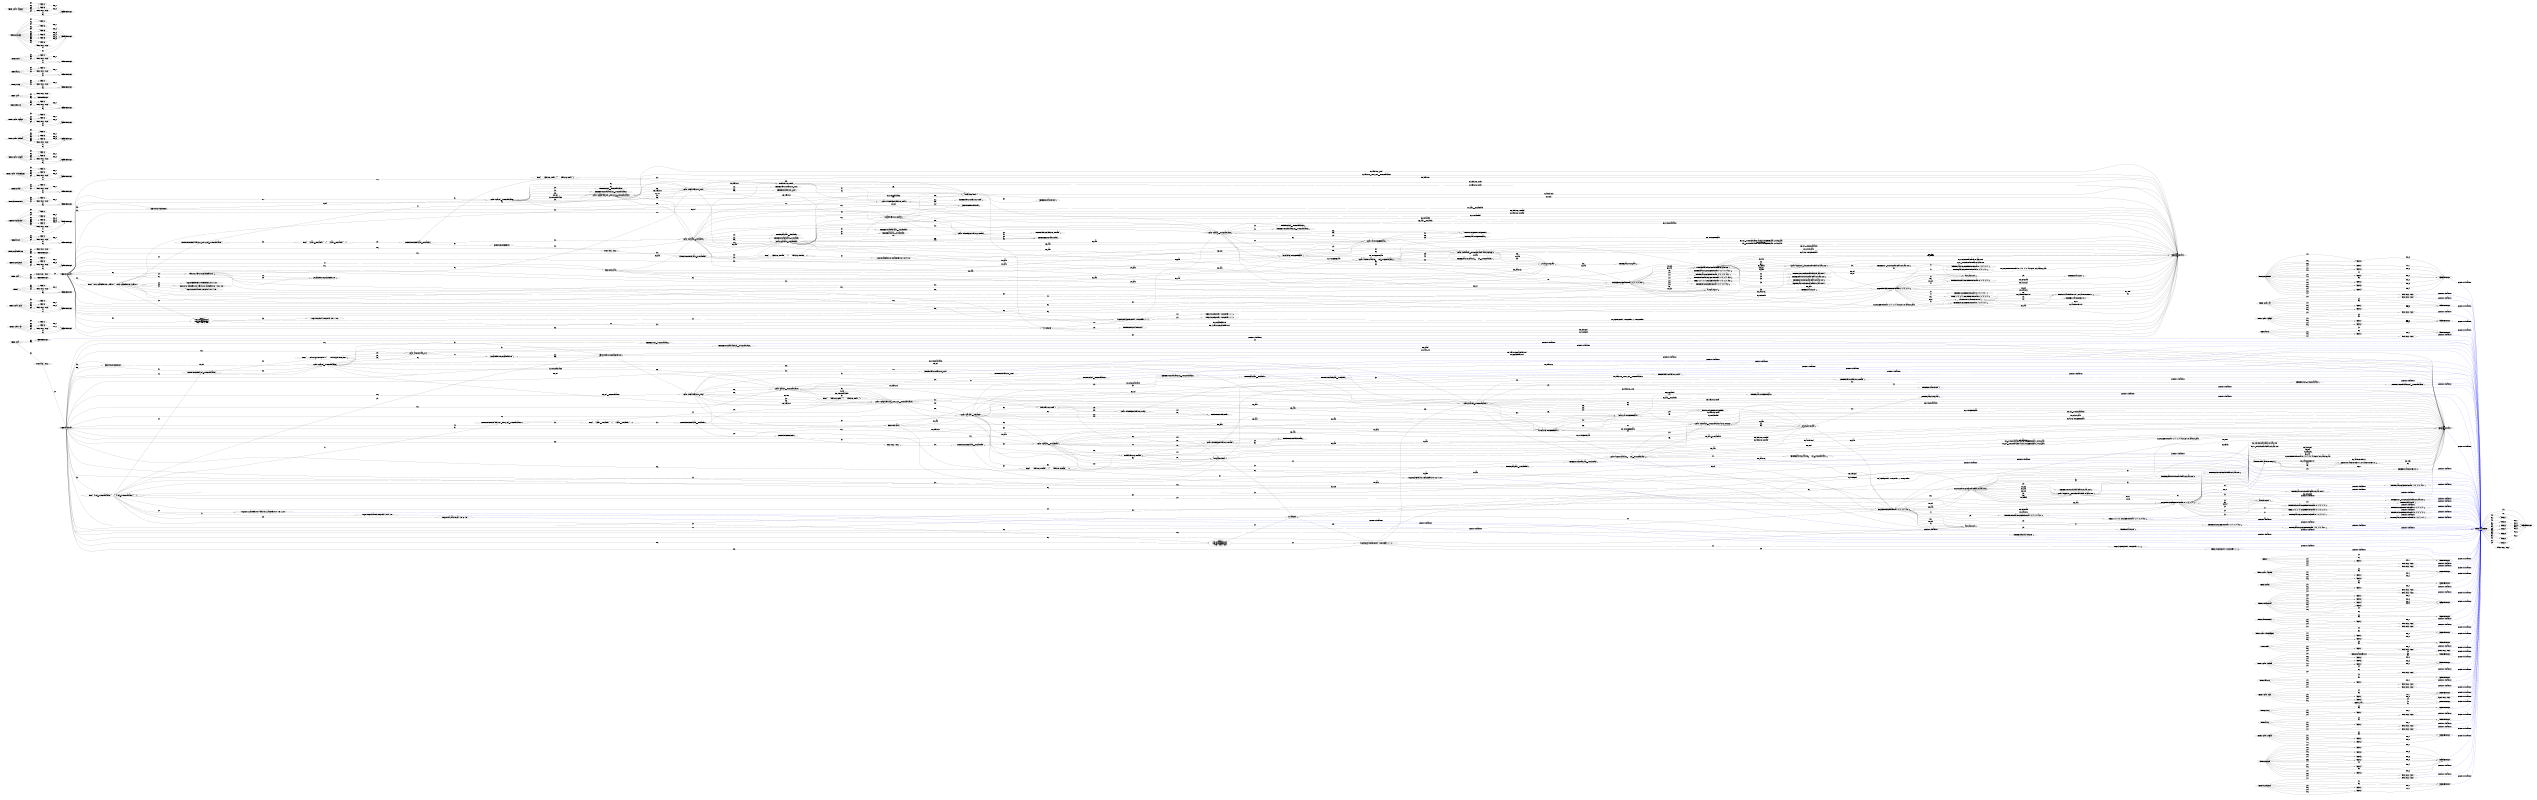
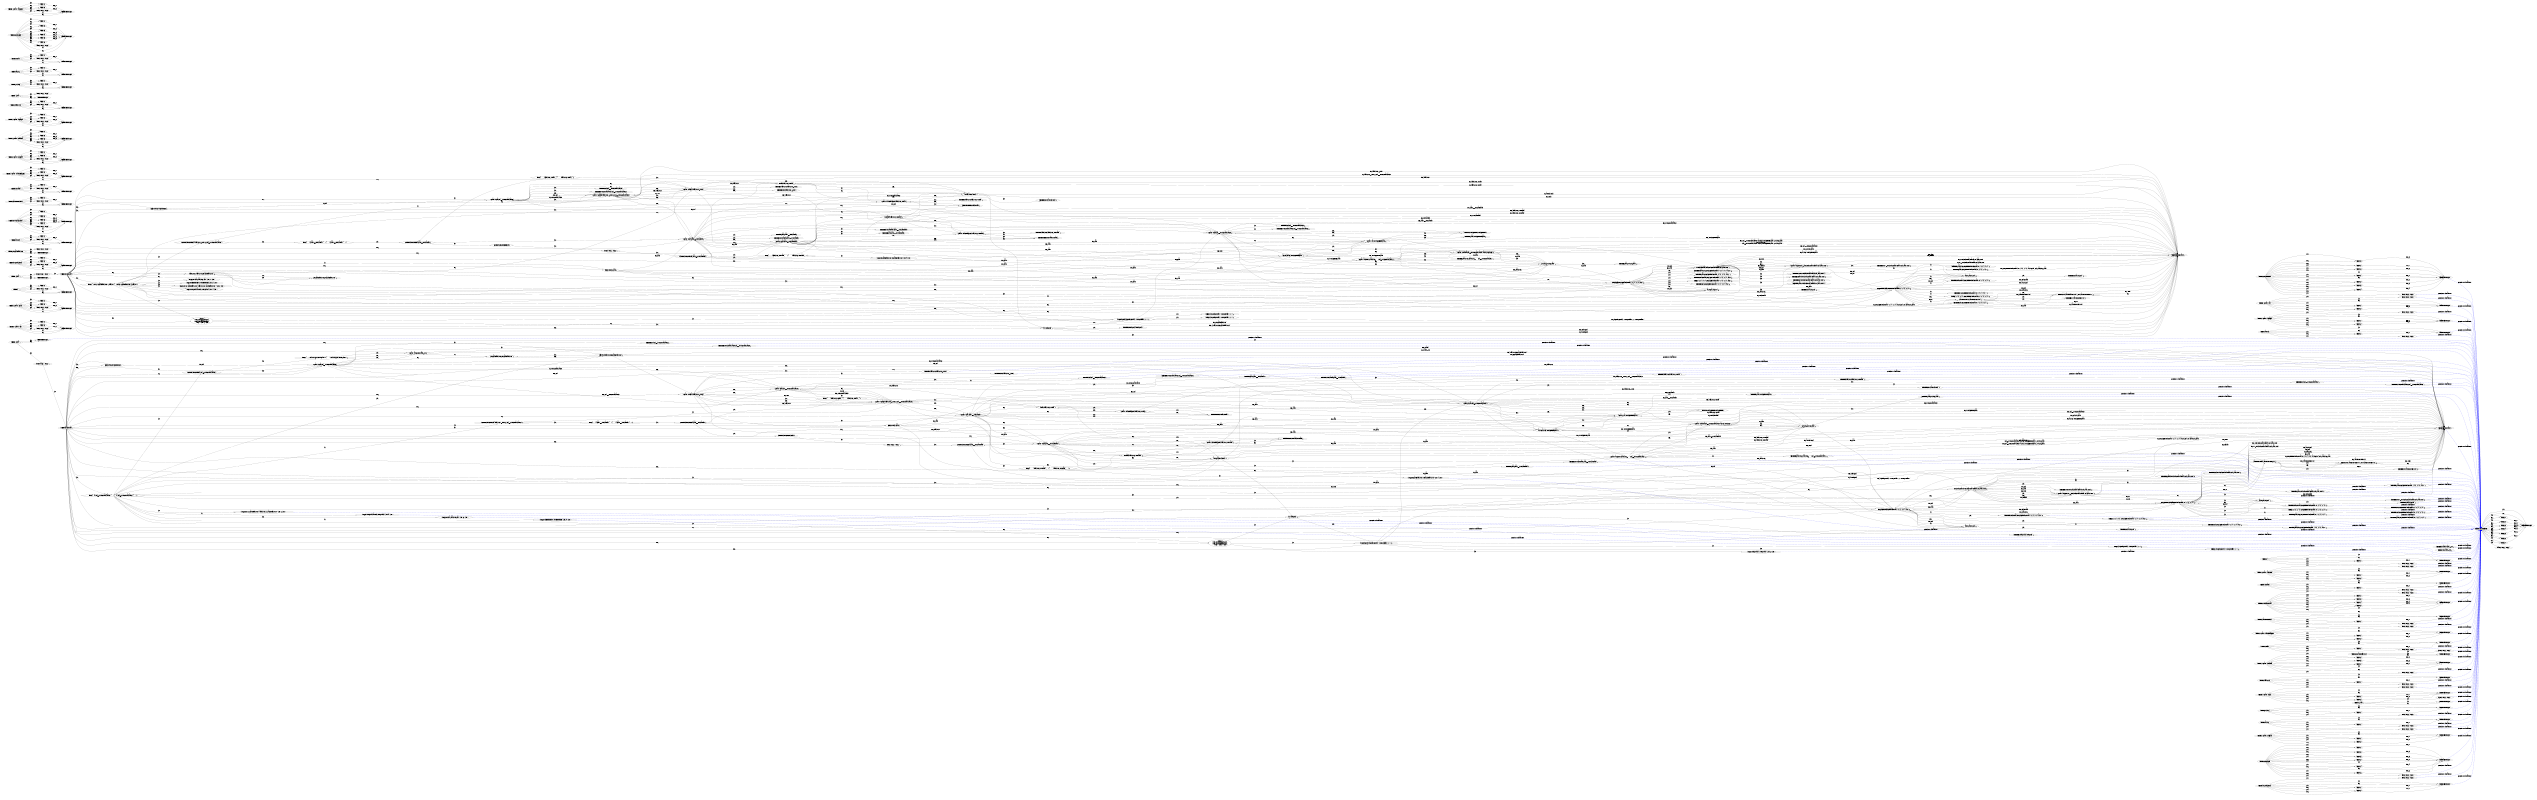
node "<(LOCAL,const char* paramString: char*)<SUB>21</SUB>>": added
node "<(LOCAL,Mutex.Autolock _l: Mutex.Autolock)<SUB>17</SUB>>": removed
node "<(LOCAL,OMX_ERRORTYPE err: OMX_ERRORTYPE)<SUB>29</SUB>>": added
node "(IDENTIFIER,mSailed,mSailed = true)": added
node "(LITERAL,true,mSailed = true)": added
node "<(LOCAL,Mutex.Autolock _l: Mutex.Autolock)<SUB>22</SUB>>": added
